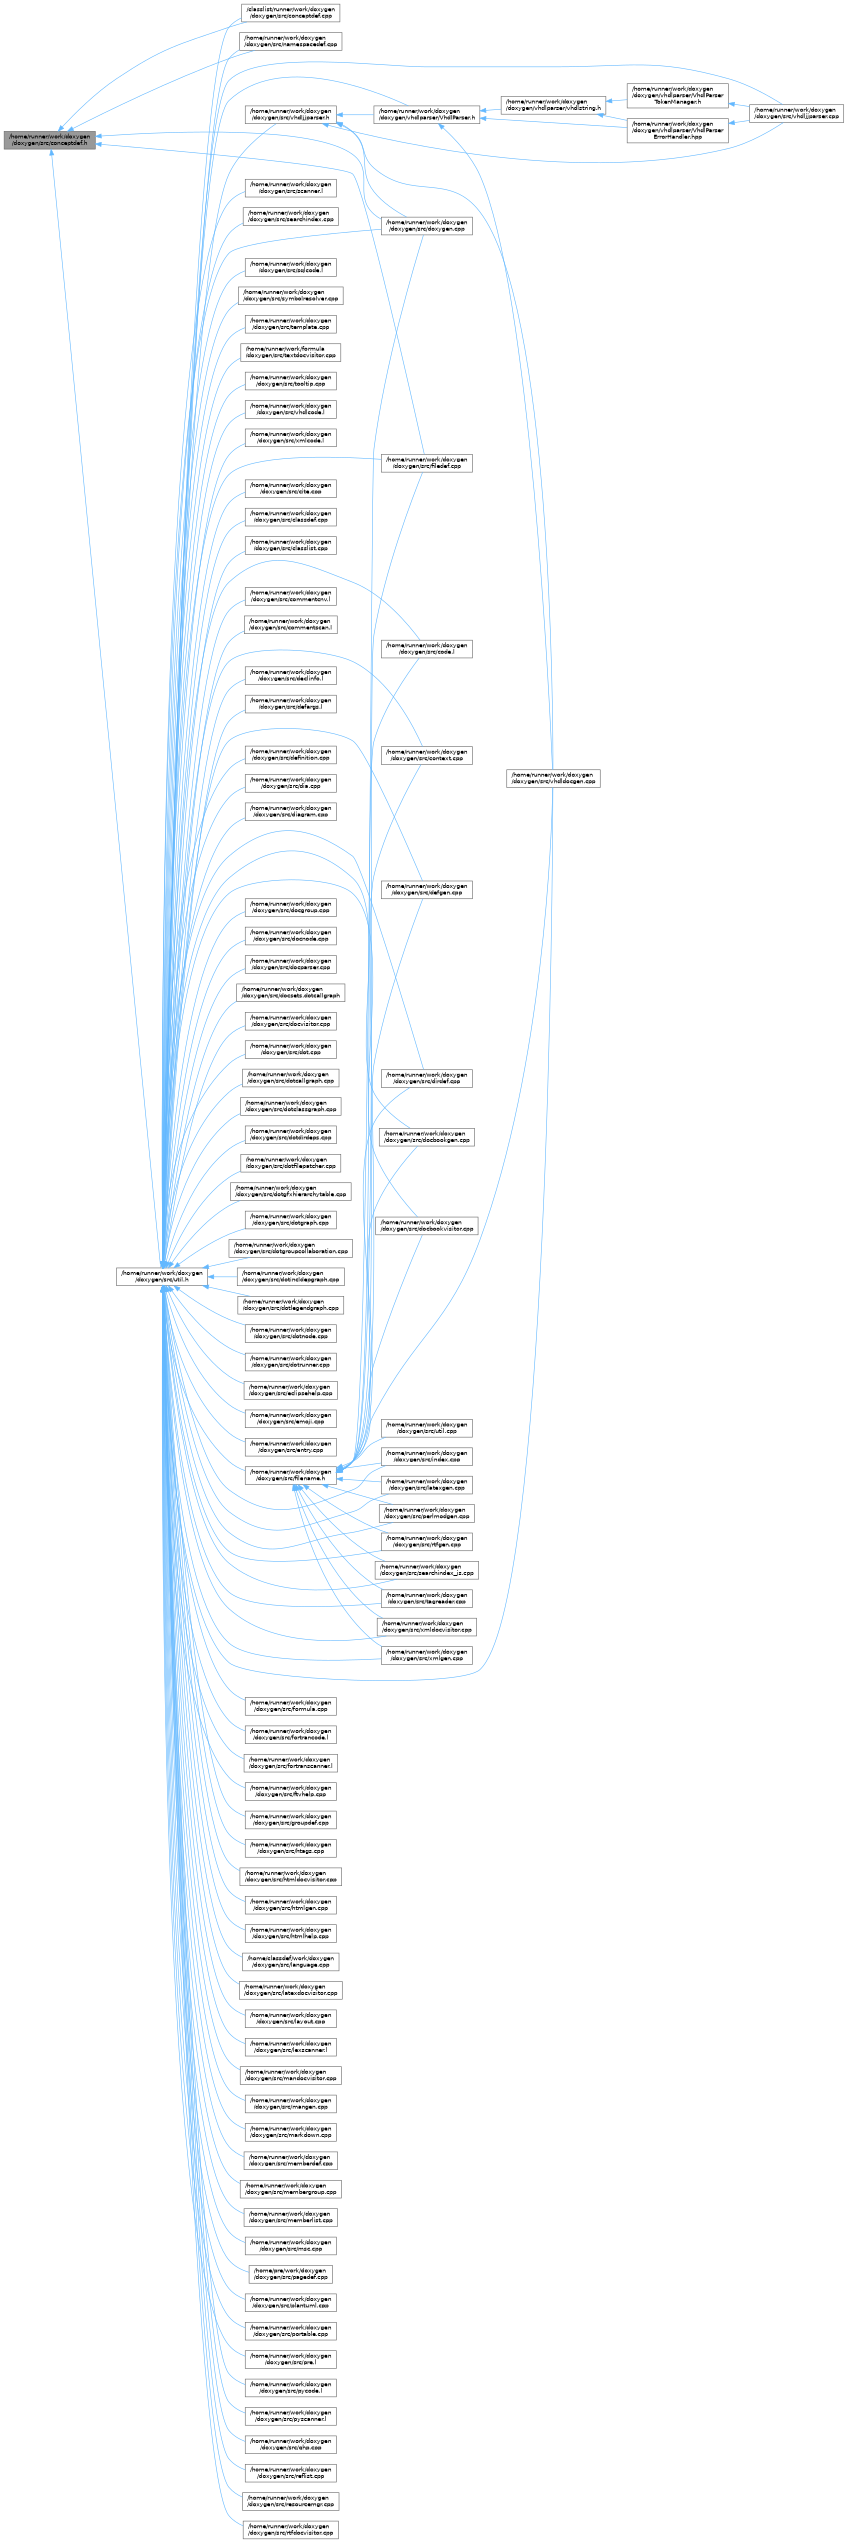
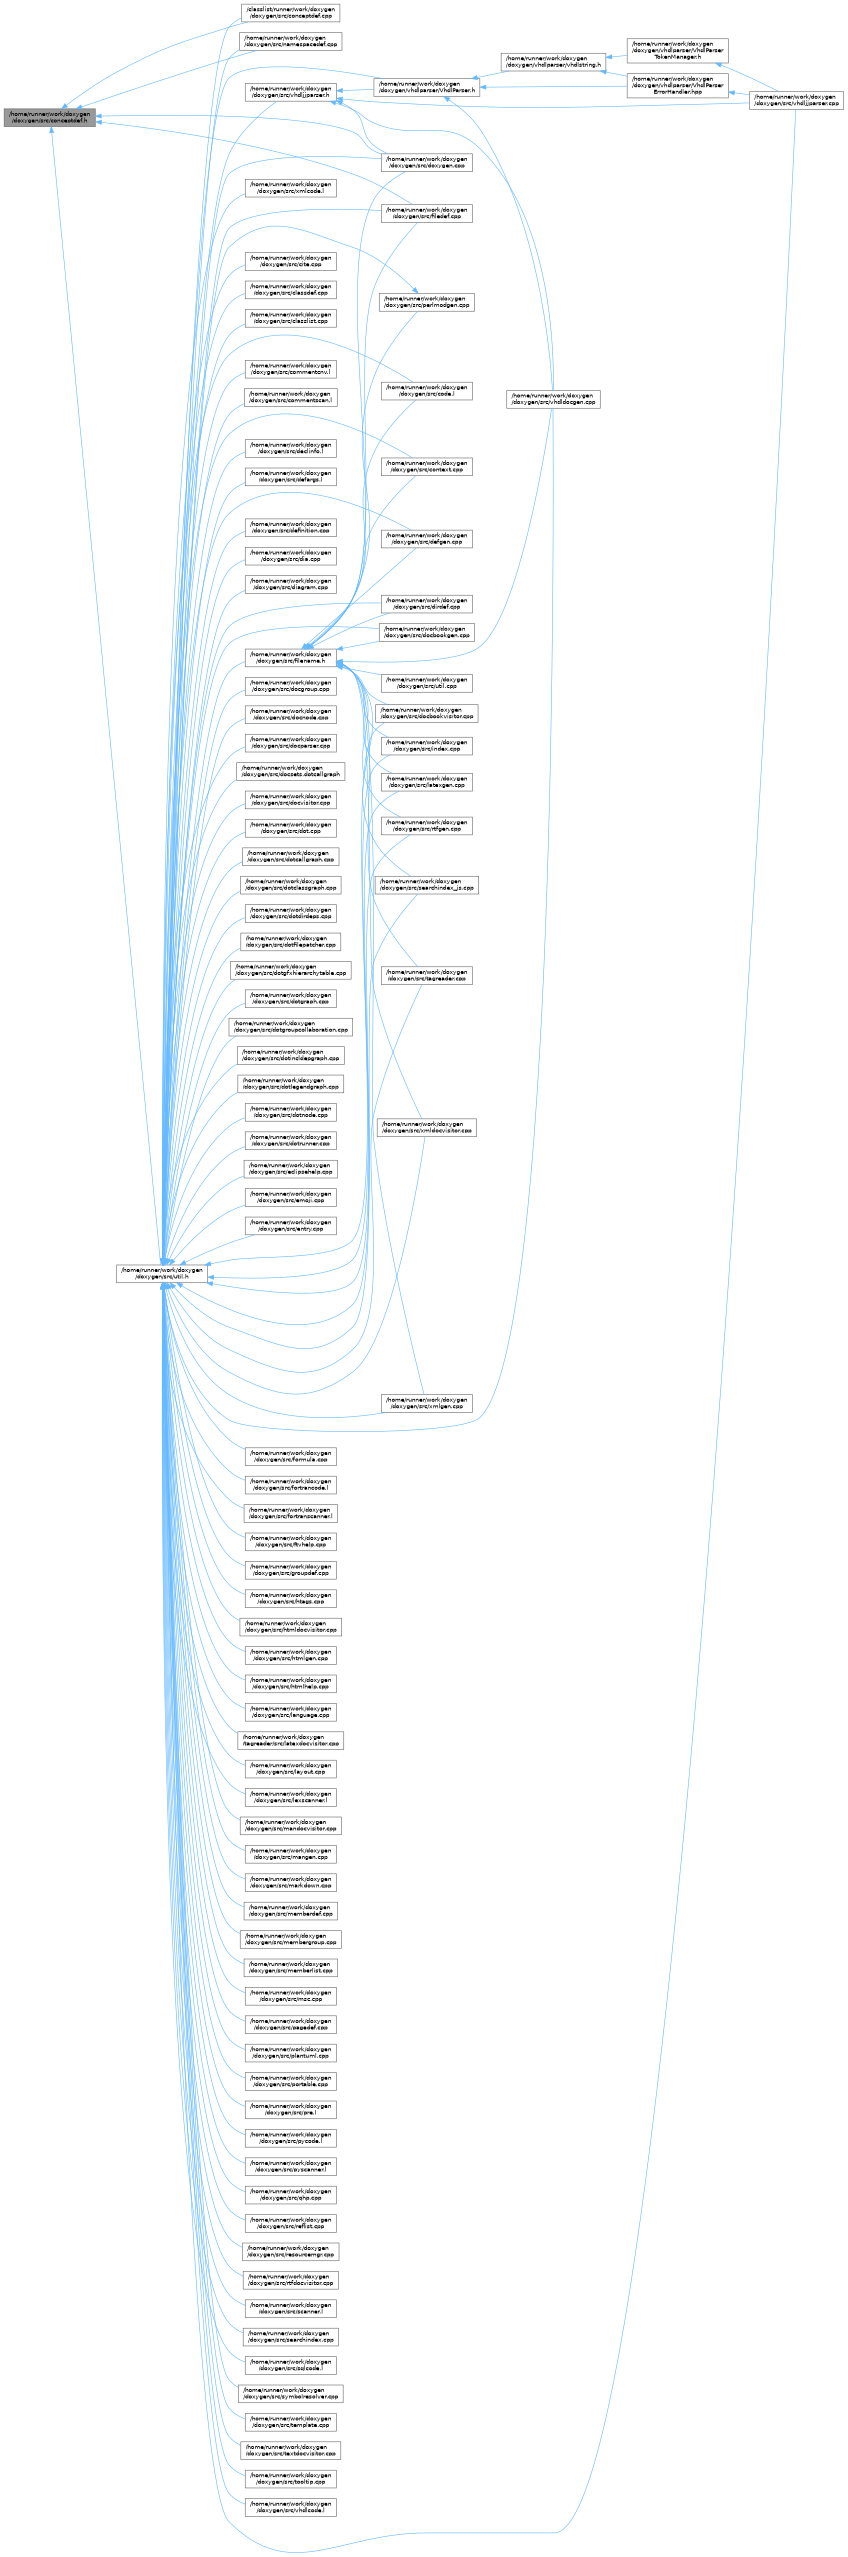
node "/home/runner/work/formula /doxygen/src/textdocvisitor.cpp": label "/home/runner/work/formula /doxygen/src/textdocvisitor.cpp" -> "/home/runner/work/doxygen /doxygen/src/textdocvisitor.cpp"
edge "/home/runner/work/doxygen /doxygen/src/perlmodgen.cpp" -> "/home/runner/work/doxygen /doxygen/src/util.h": reversed
node "/home/classdef/work/doxygen /doxygen/src/language.cpp": label "/home/classdef/work/doxygen /doxygen/src/language.cpp" -> "/home/runner/work/doxygen /doxygen/src/language.cpp"
node "/home/runner/work/doxygen /doxygen/src/latexdocvisitor.cpp": label "/home/runner/work/doxygen /doxygen/src/latexdocvisitor.cpp" -> "/home/runner/work/doxygen /tagreader/src/latexdocvisitor.cpp"
node "/home/pre/work/doxygen /doxygen/src/pagedef.cpp": label "/home/pre/work/doxygen /doxygen/src/pagedef.cpp" -> "/home/runner/work/doxygen /doxygen/src/pagedef.cpp"
